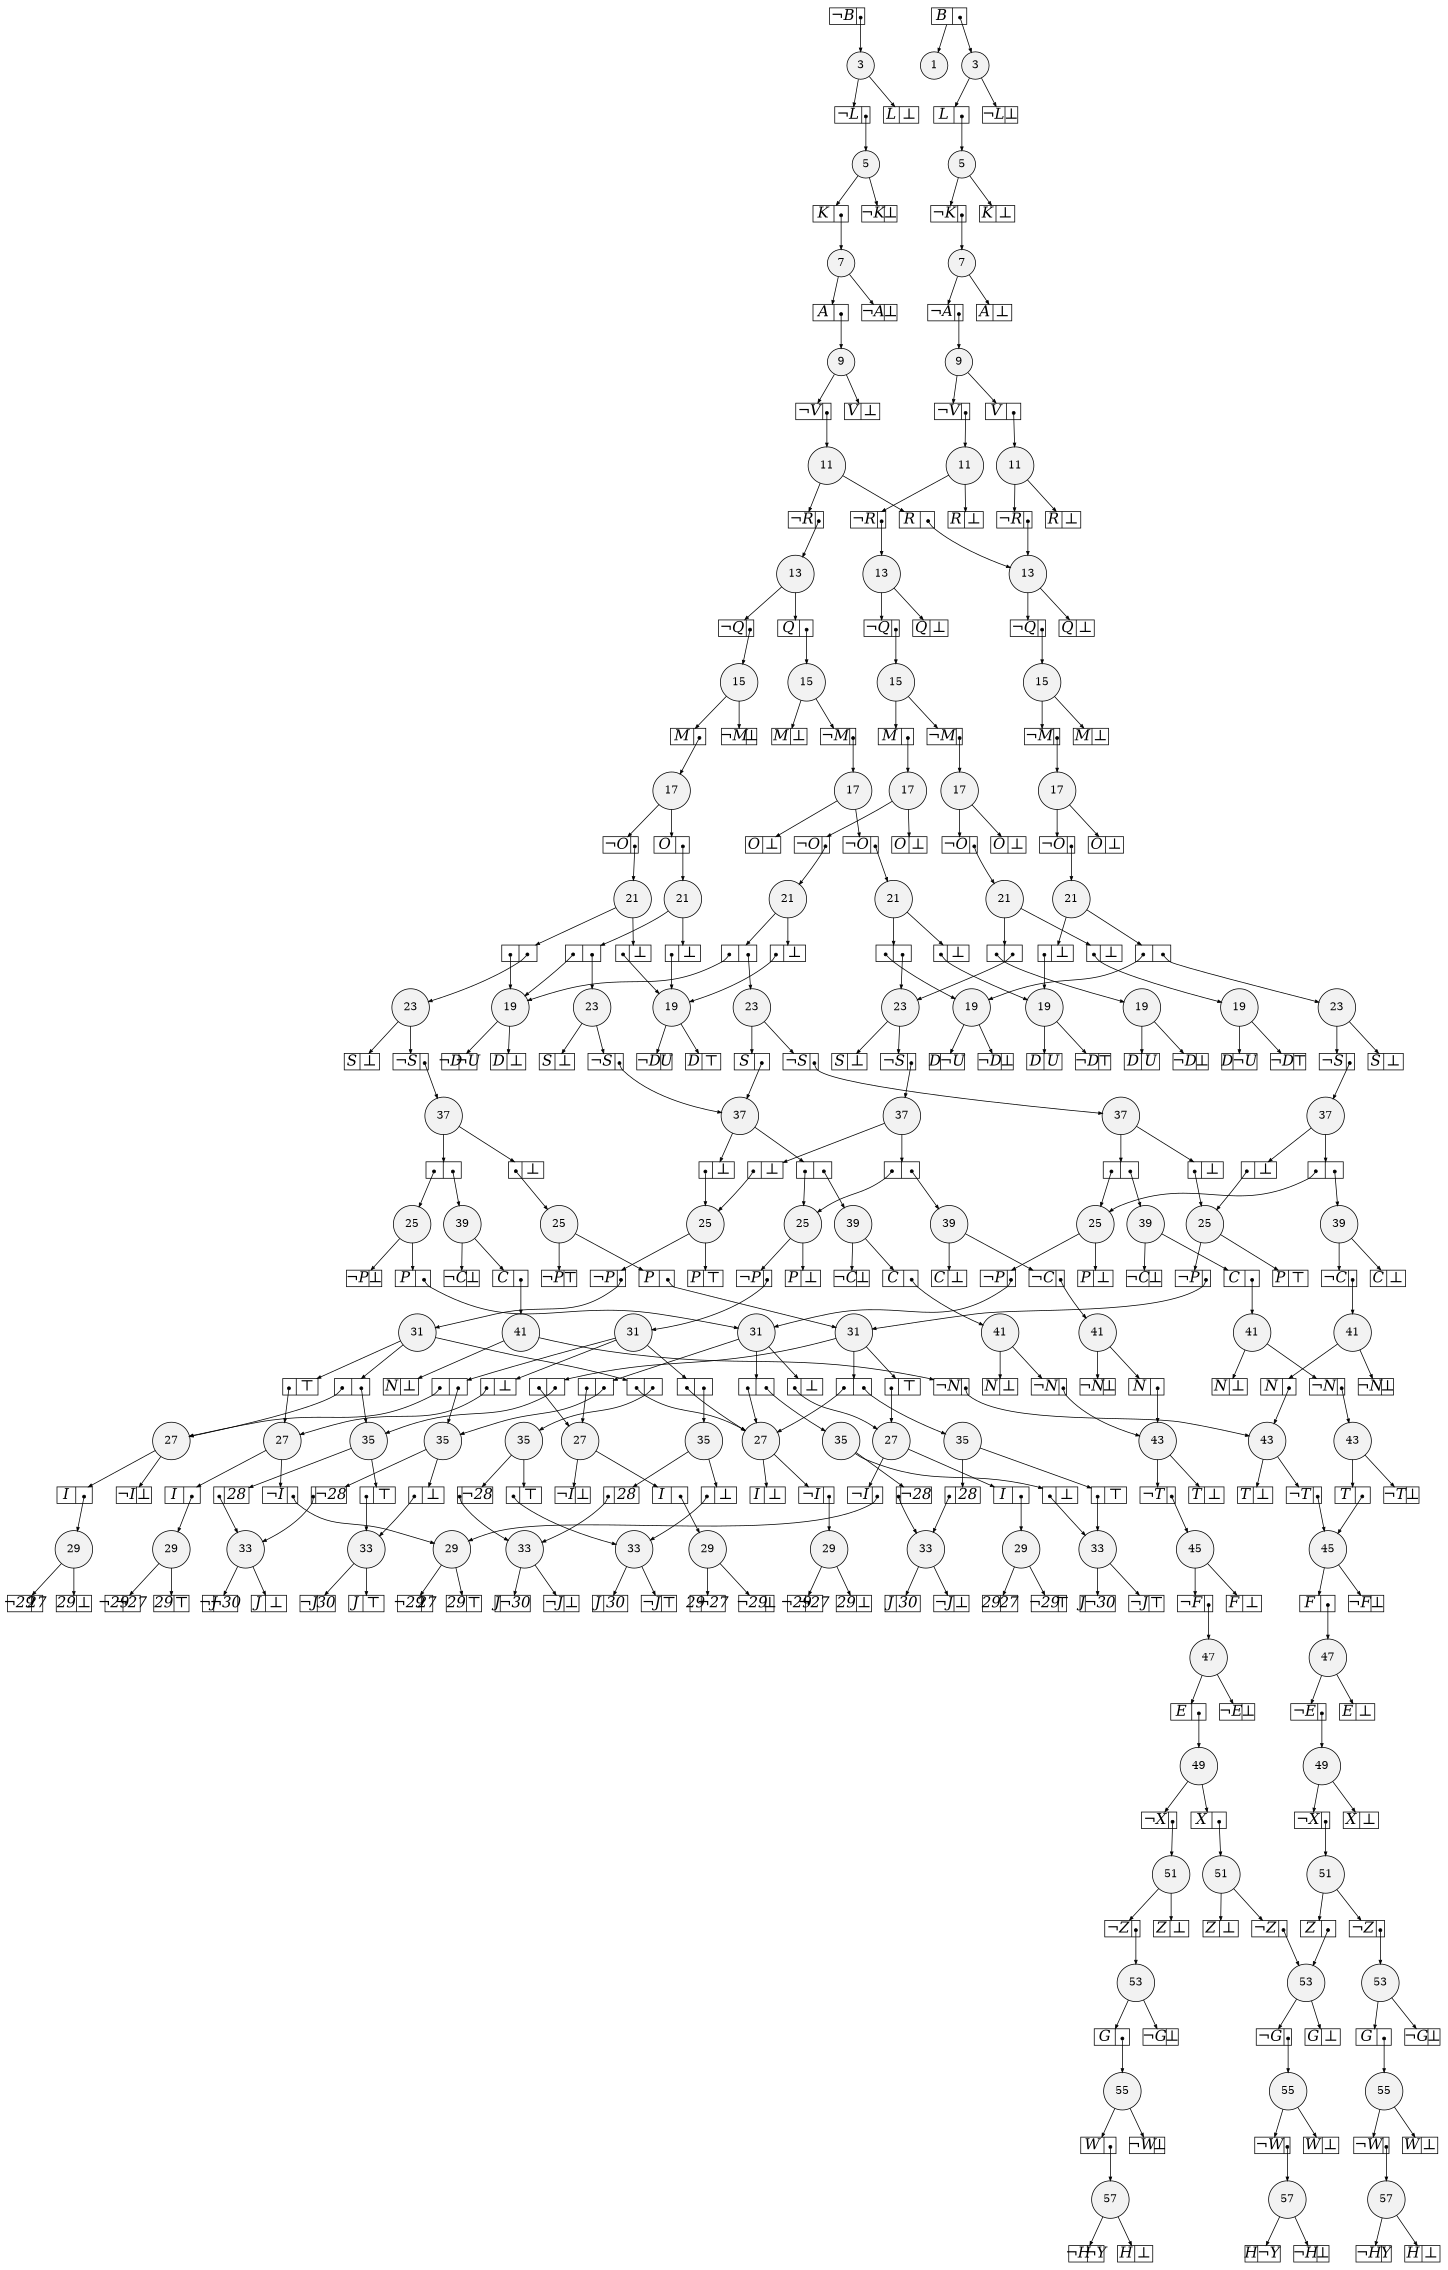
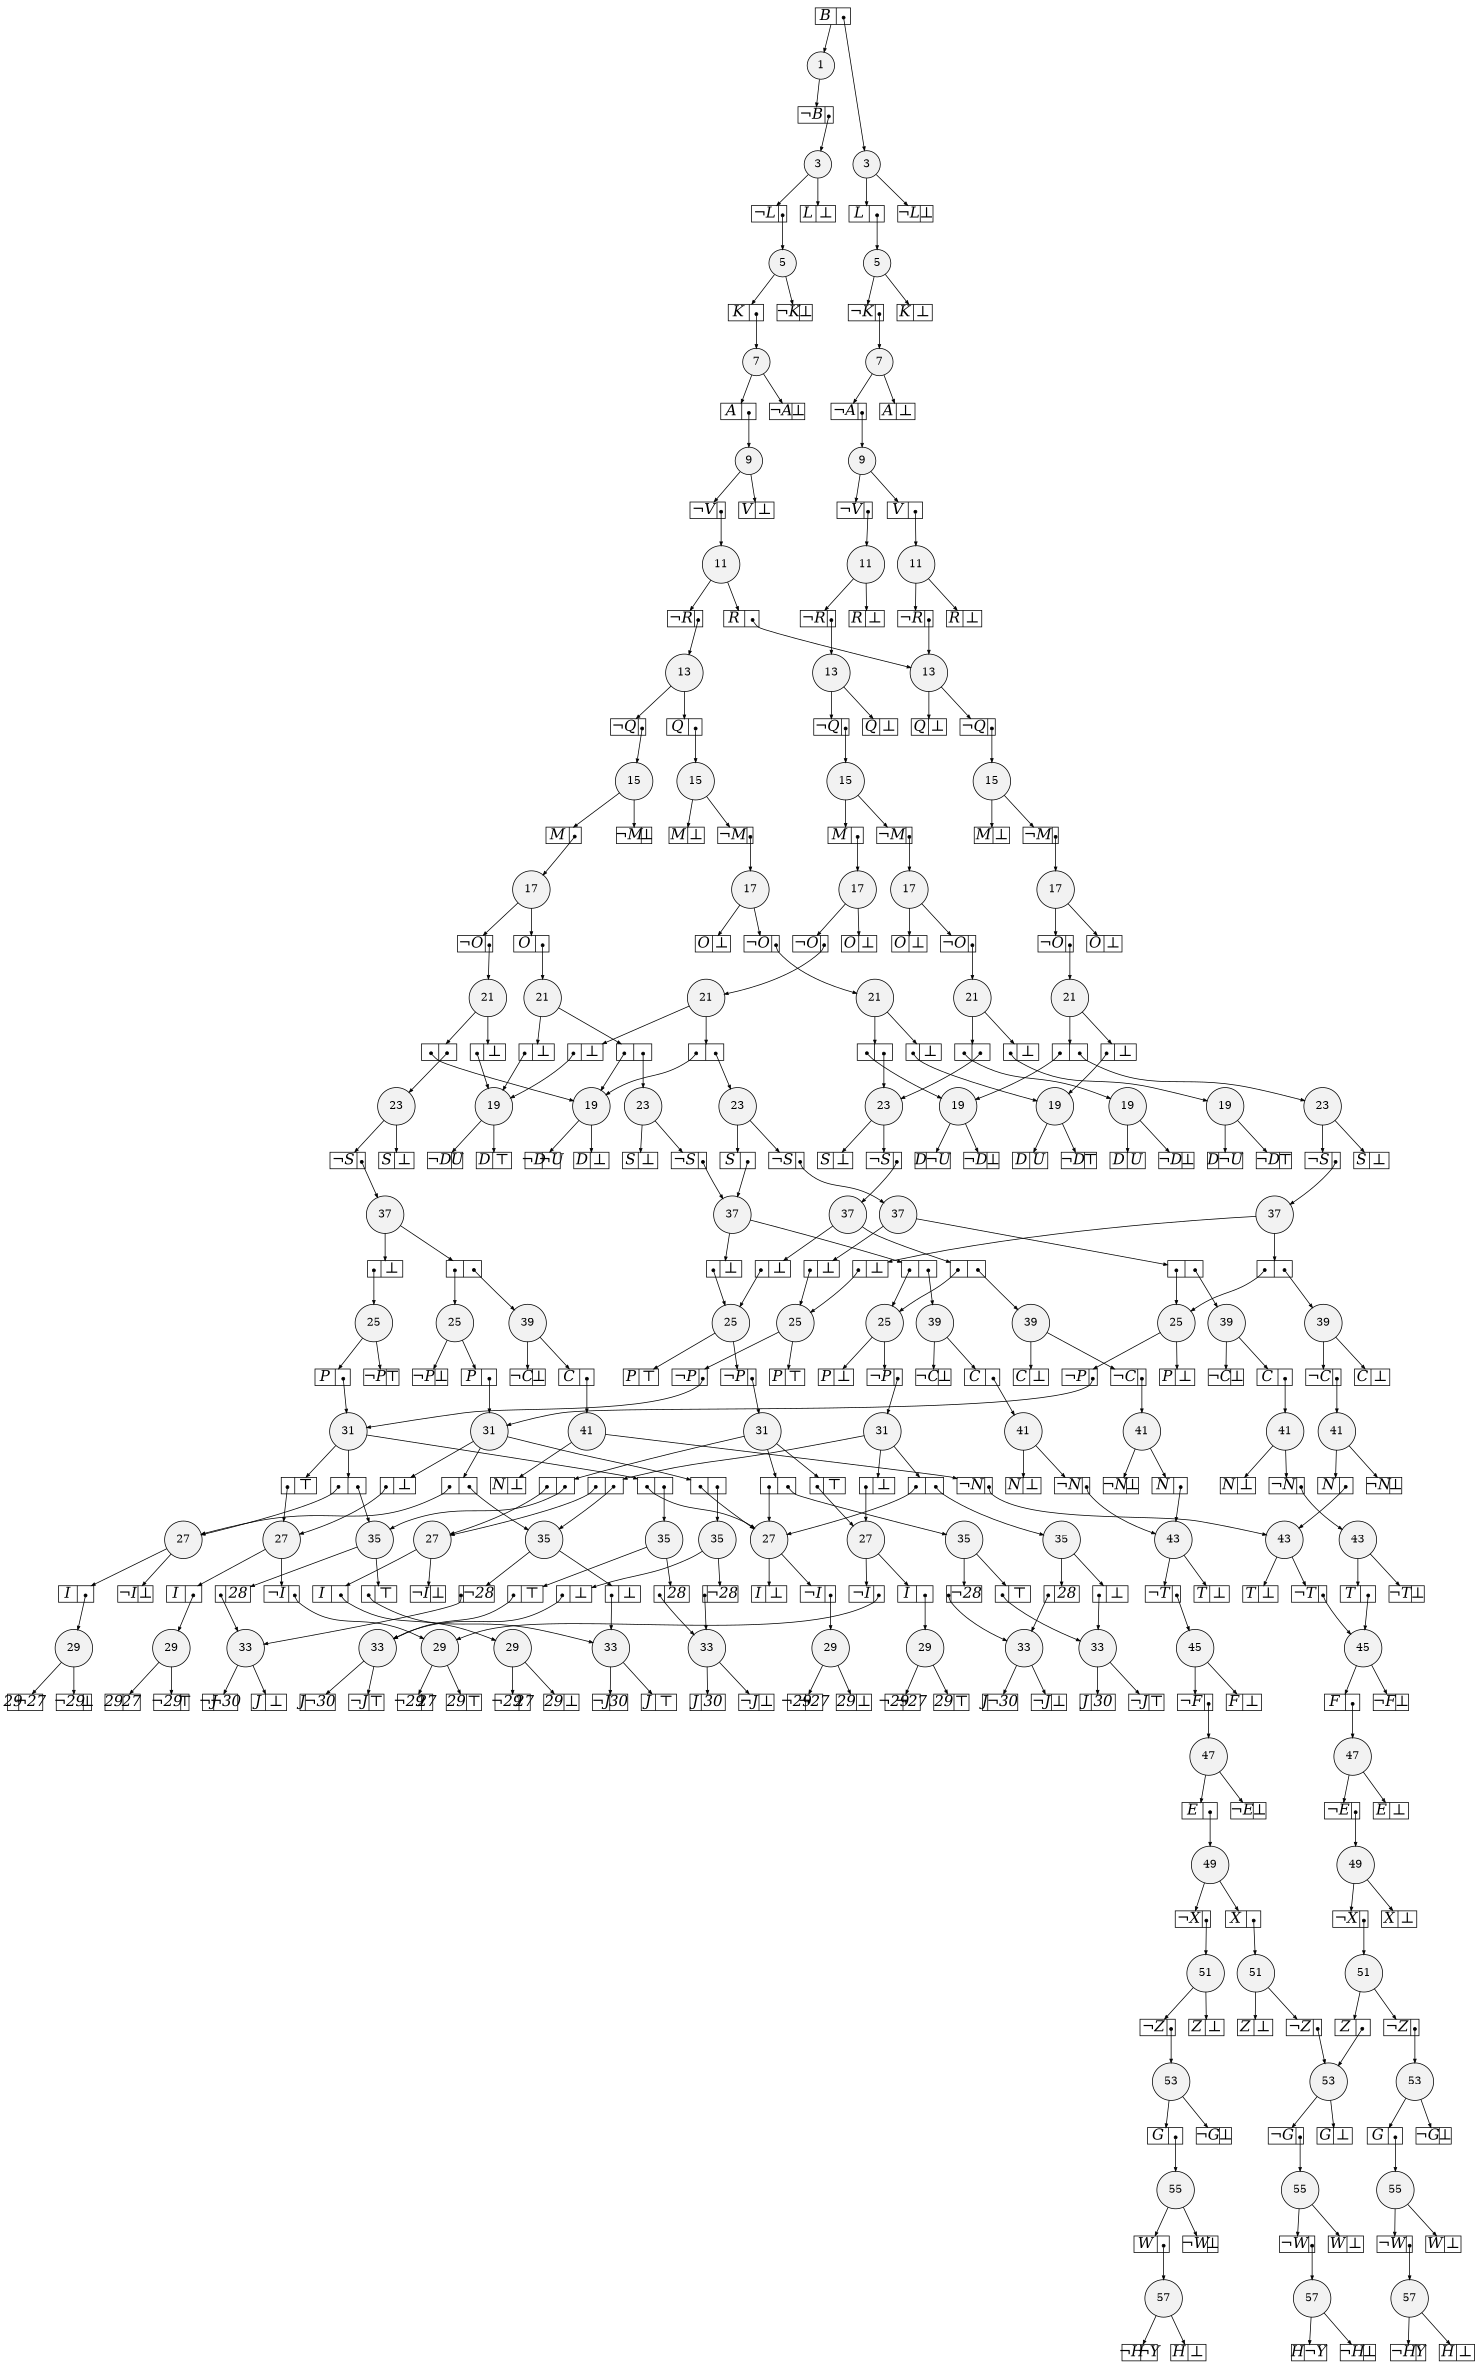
edge "1" -> "¬B": added
